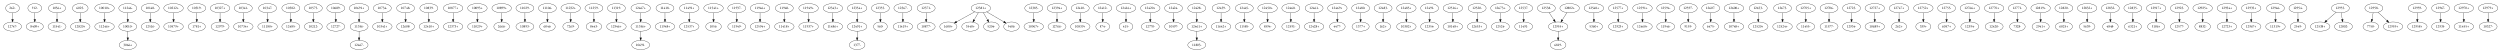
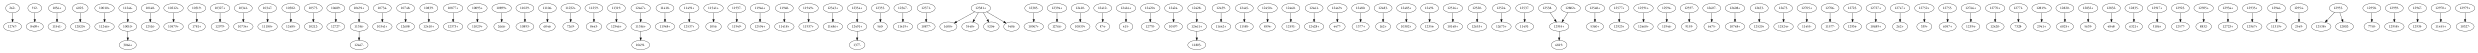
edge "12673+" -> "12524-": reversed
node "12959+": removed
